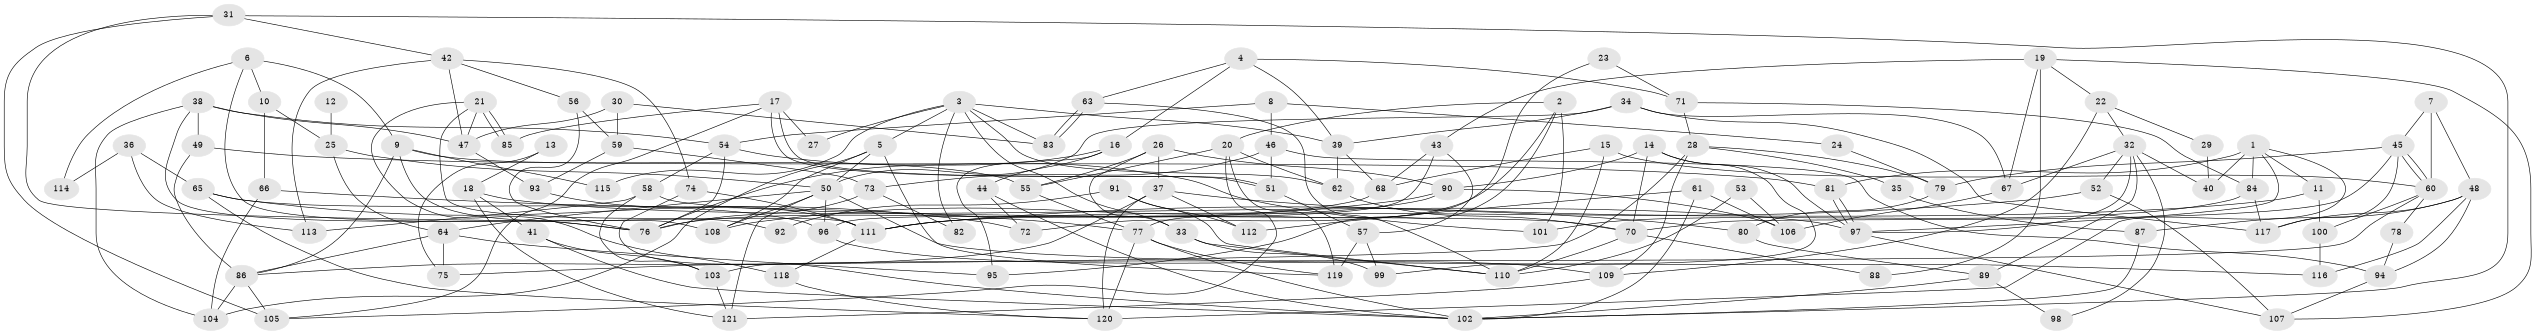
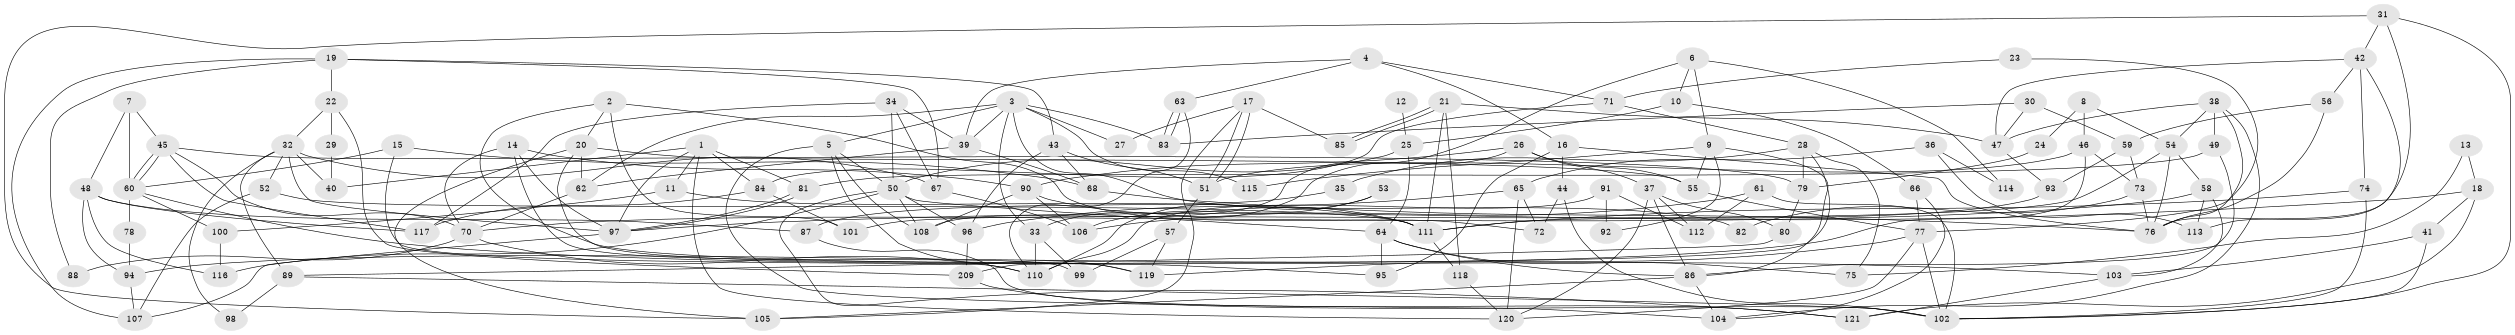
edge "43" -- "57": now "43" -- "51"
node "109": label "109" -> "209"
